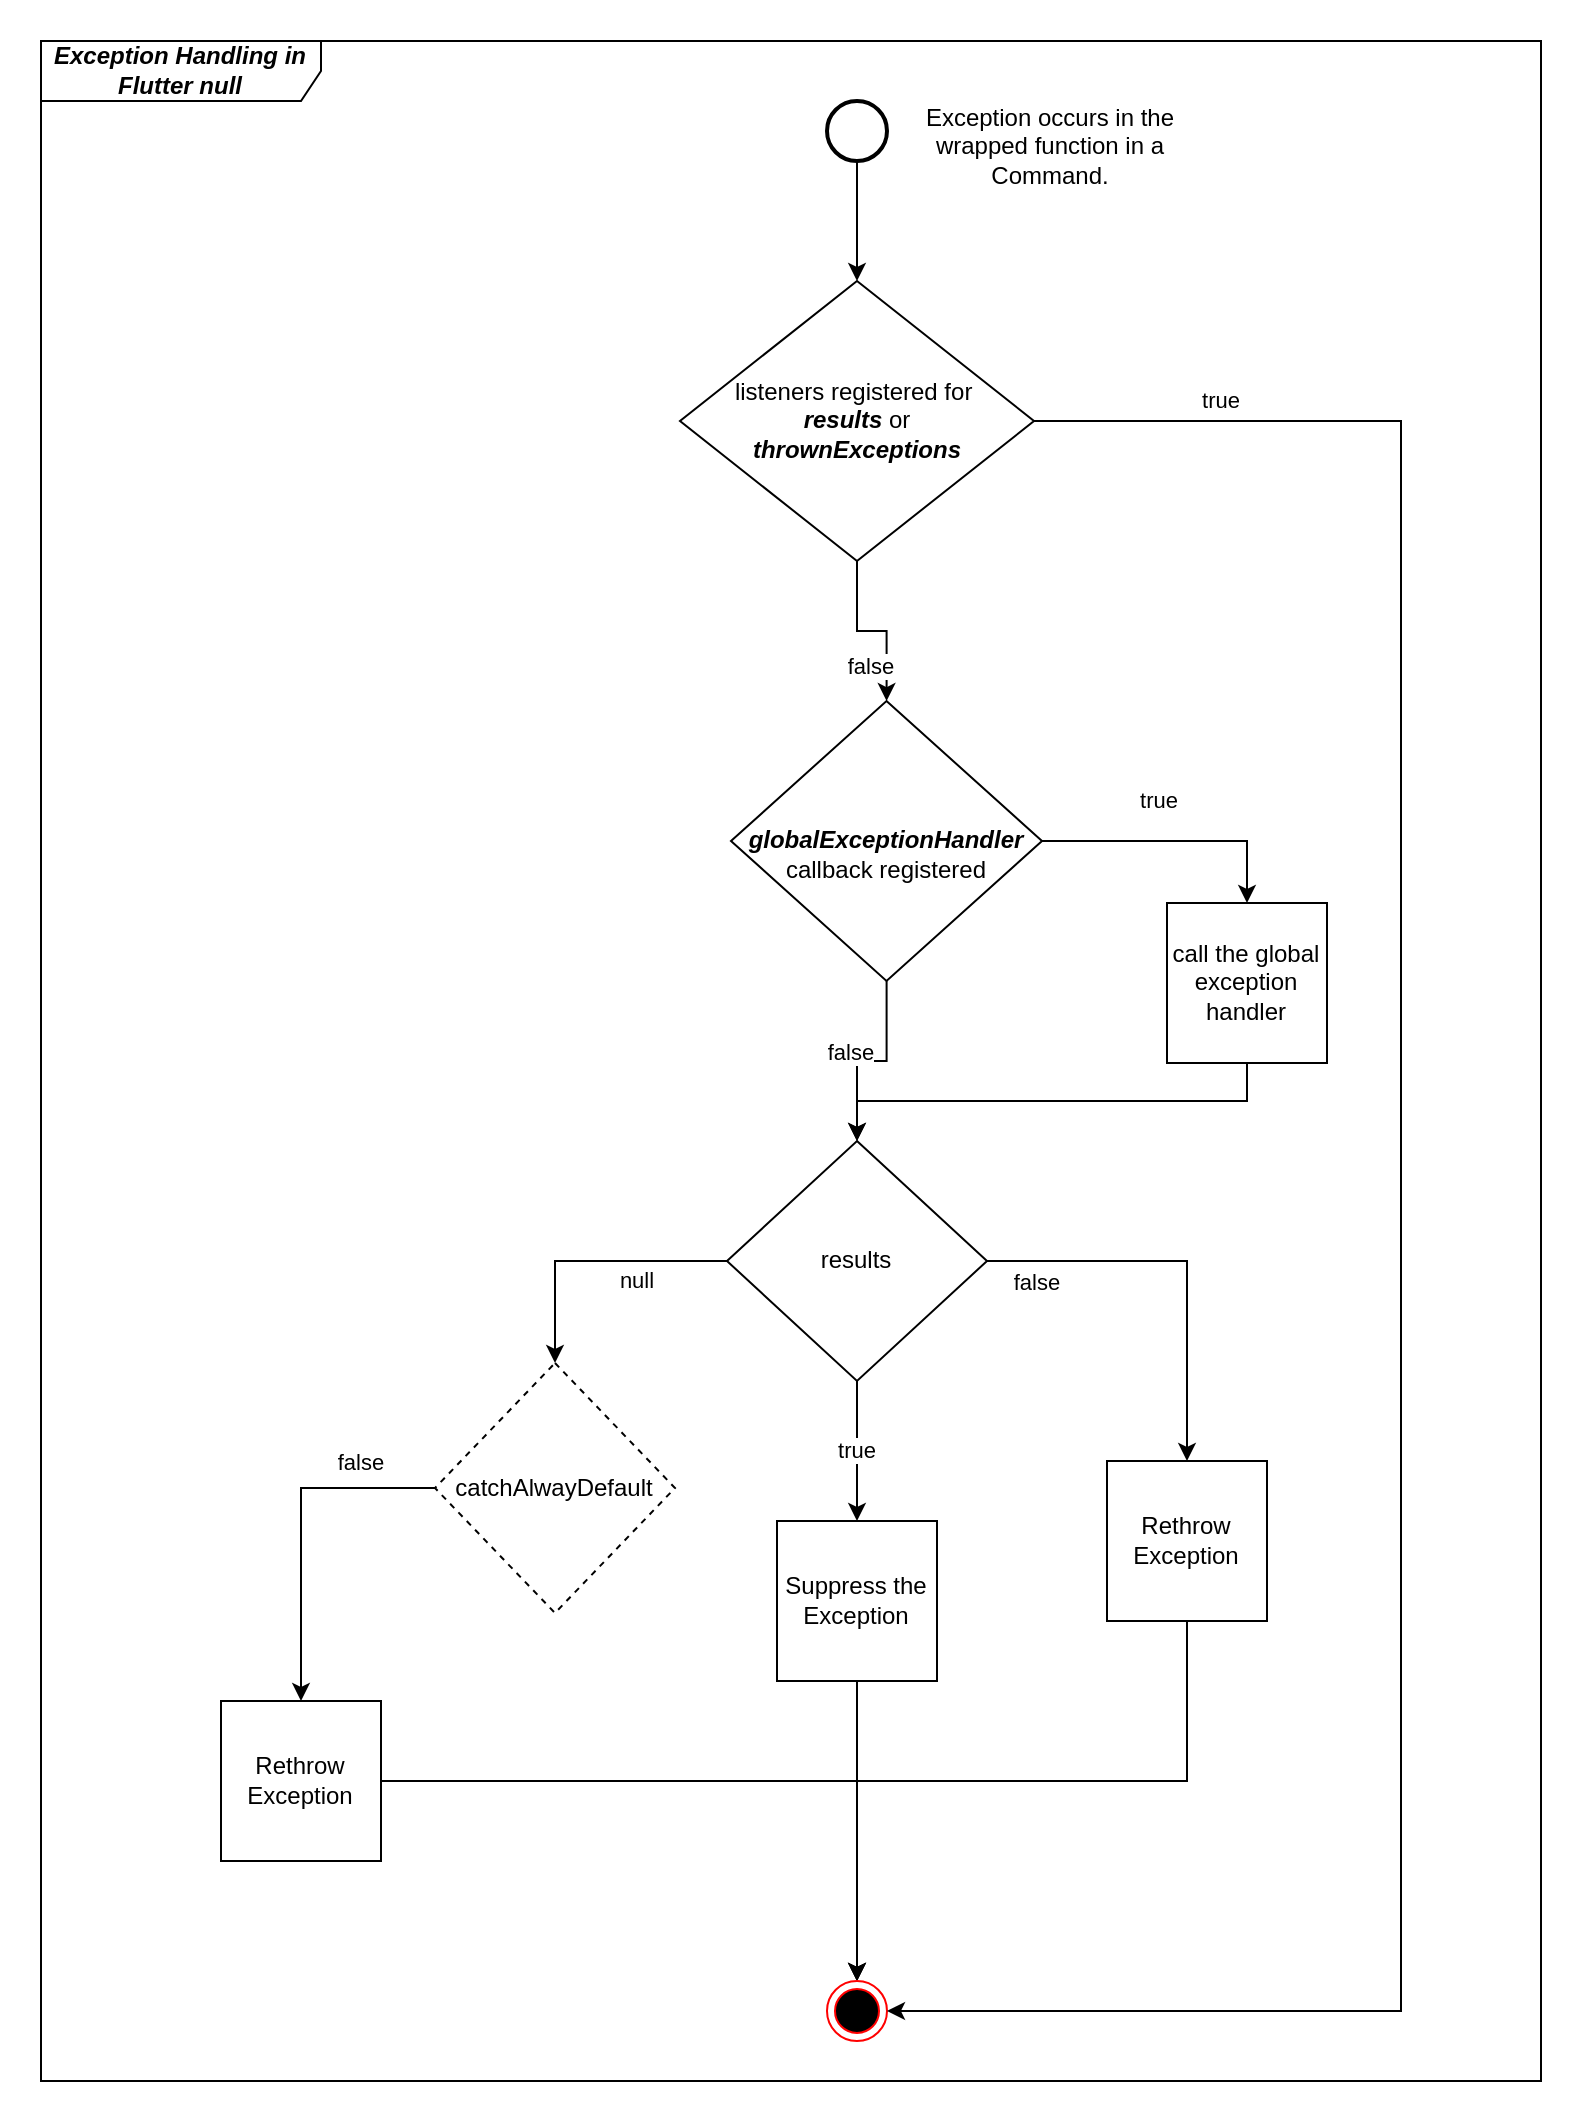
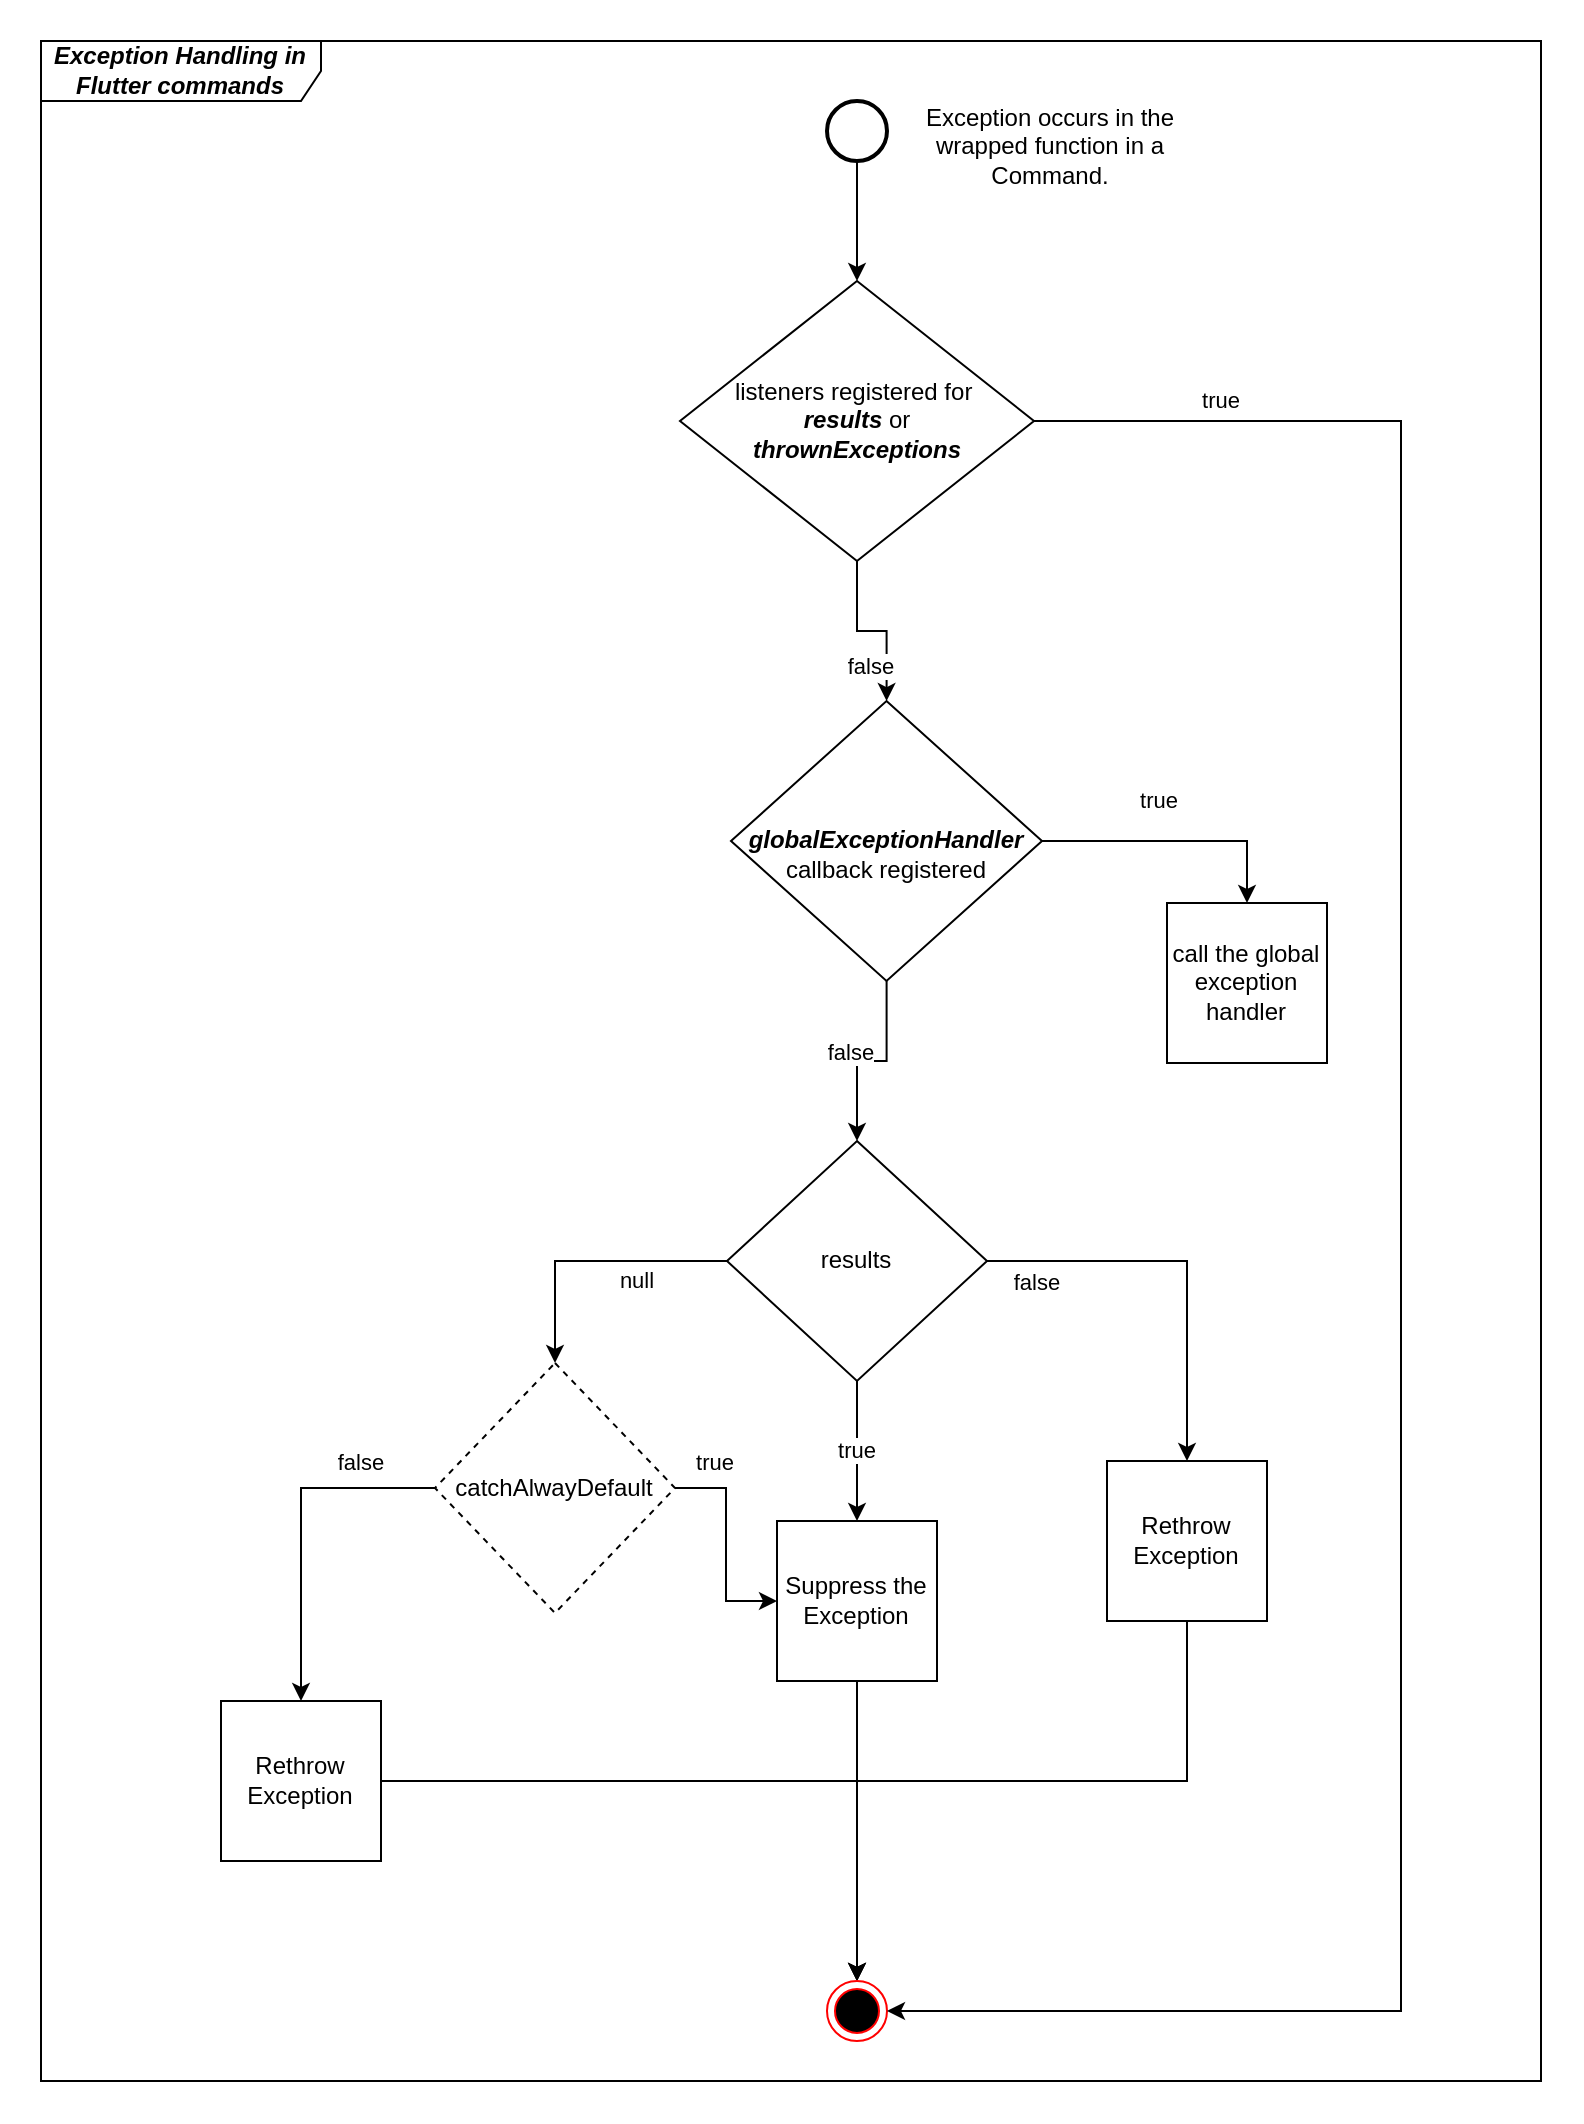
node "Exception Handling in Flutter null": label "Exception Handling in Flutter null" -> "Exception Handling in Flutter commands"
edge "call the global exception handler" -> "results": removed
edge "catchAlwayDefault" -> "Suppress the Exception": added, label "true"
